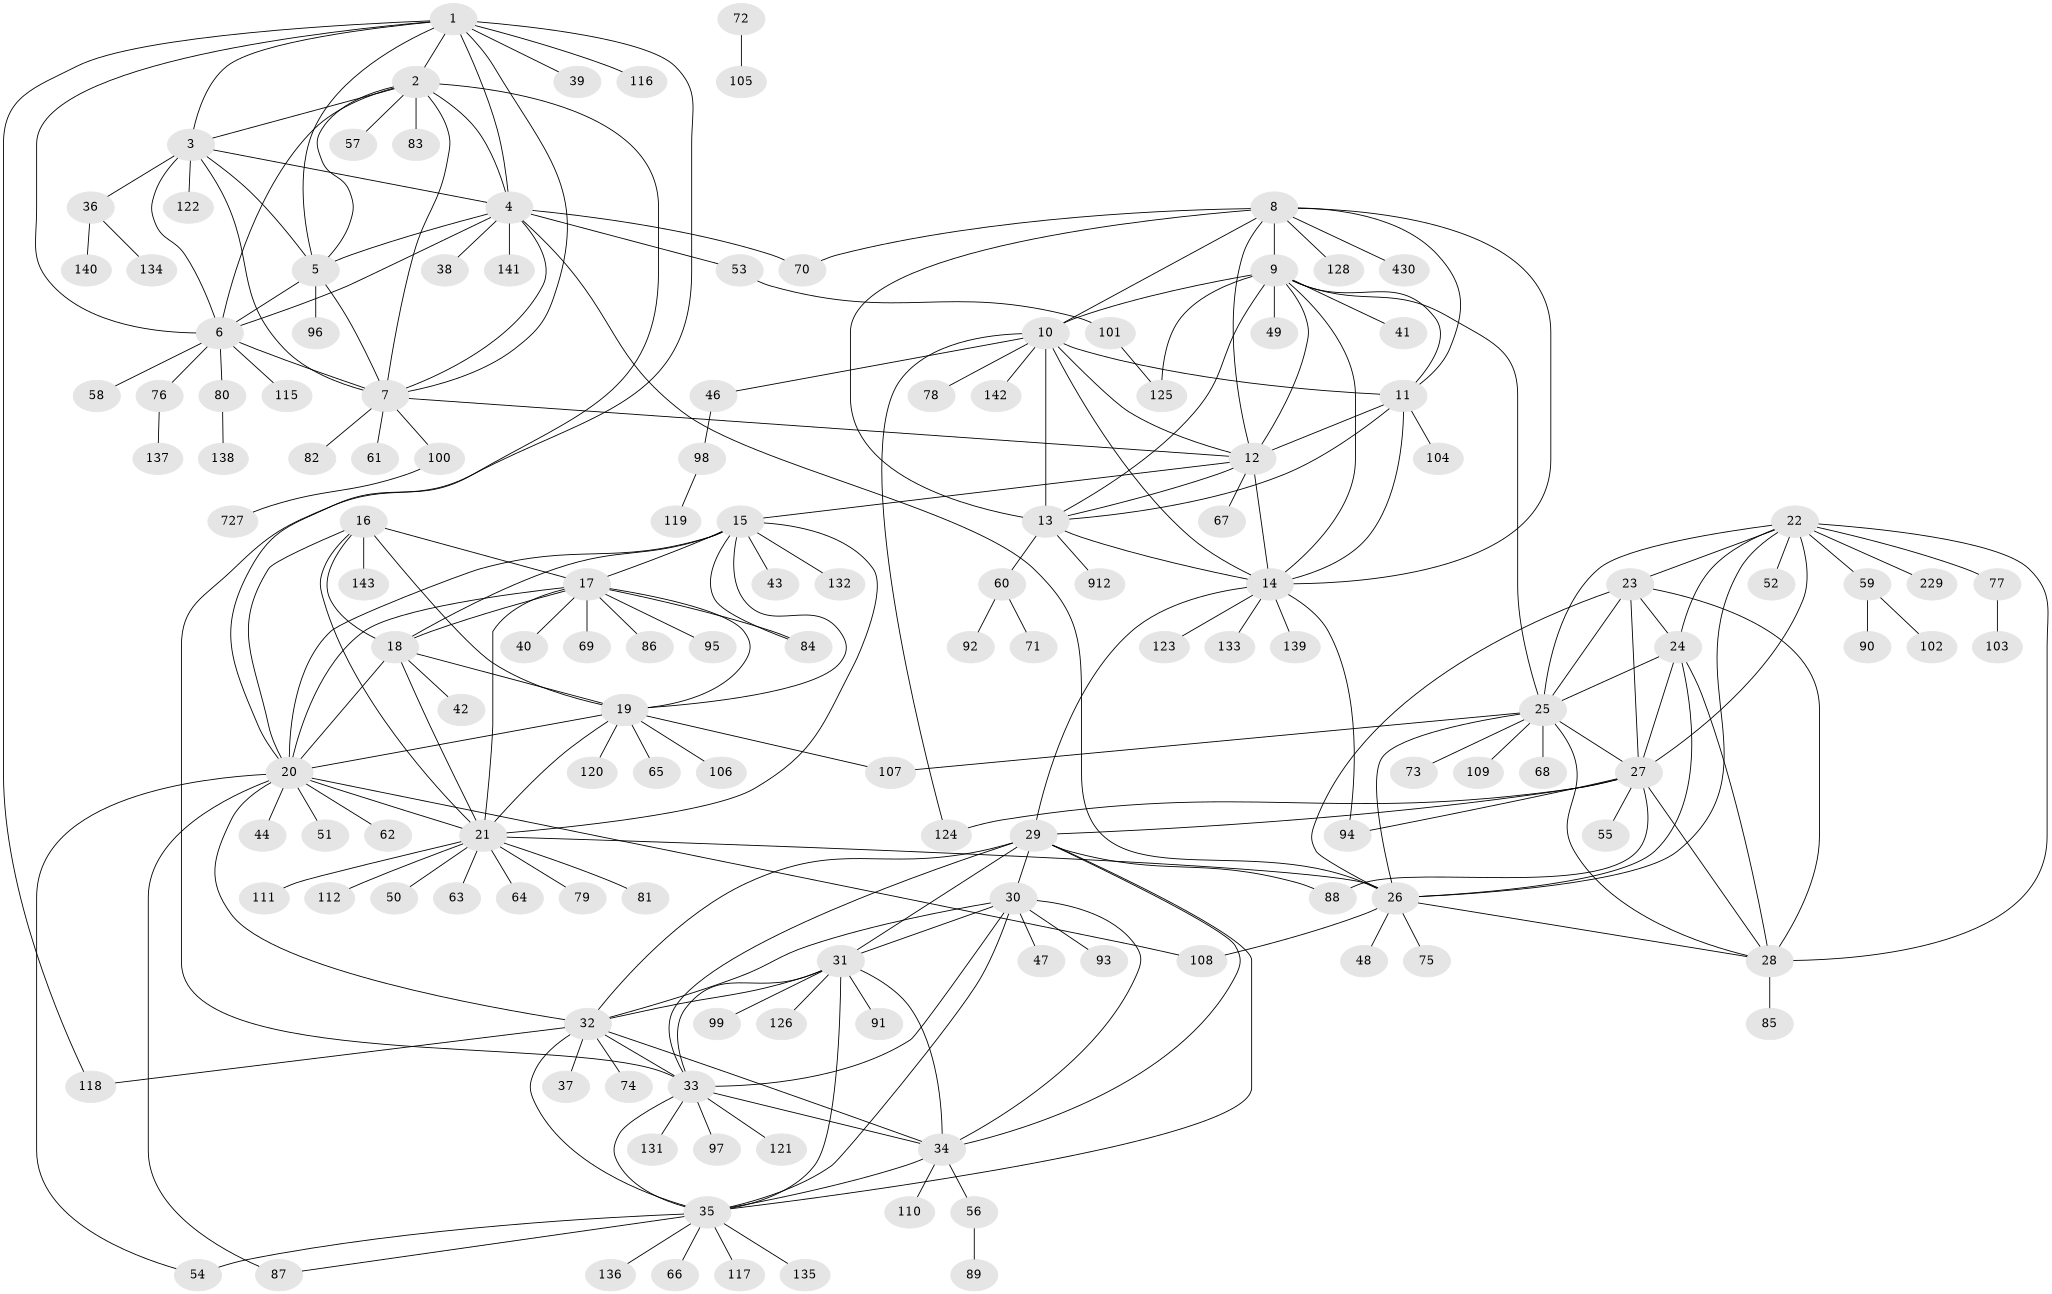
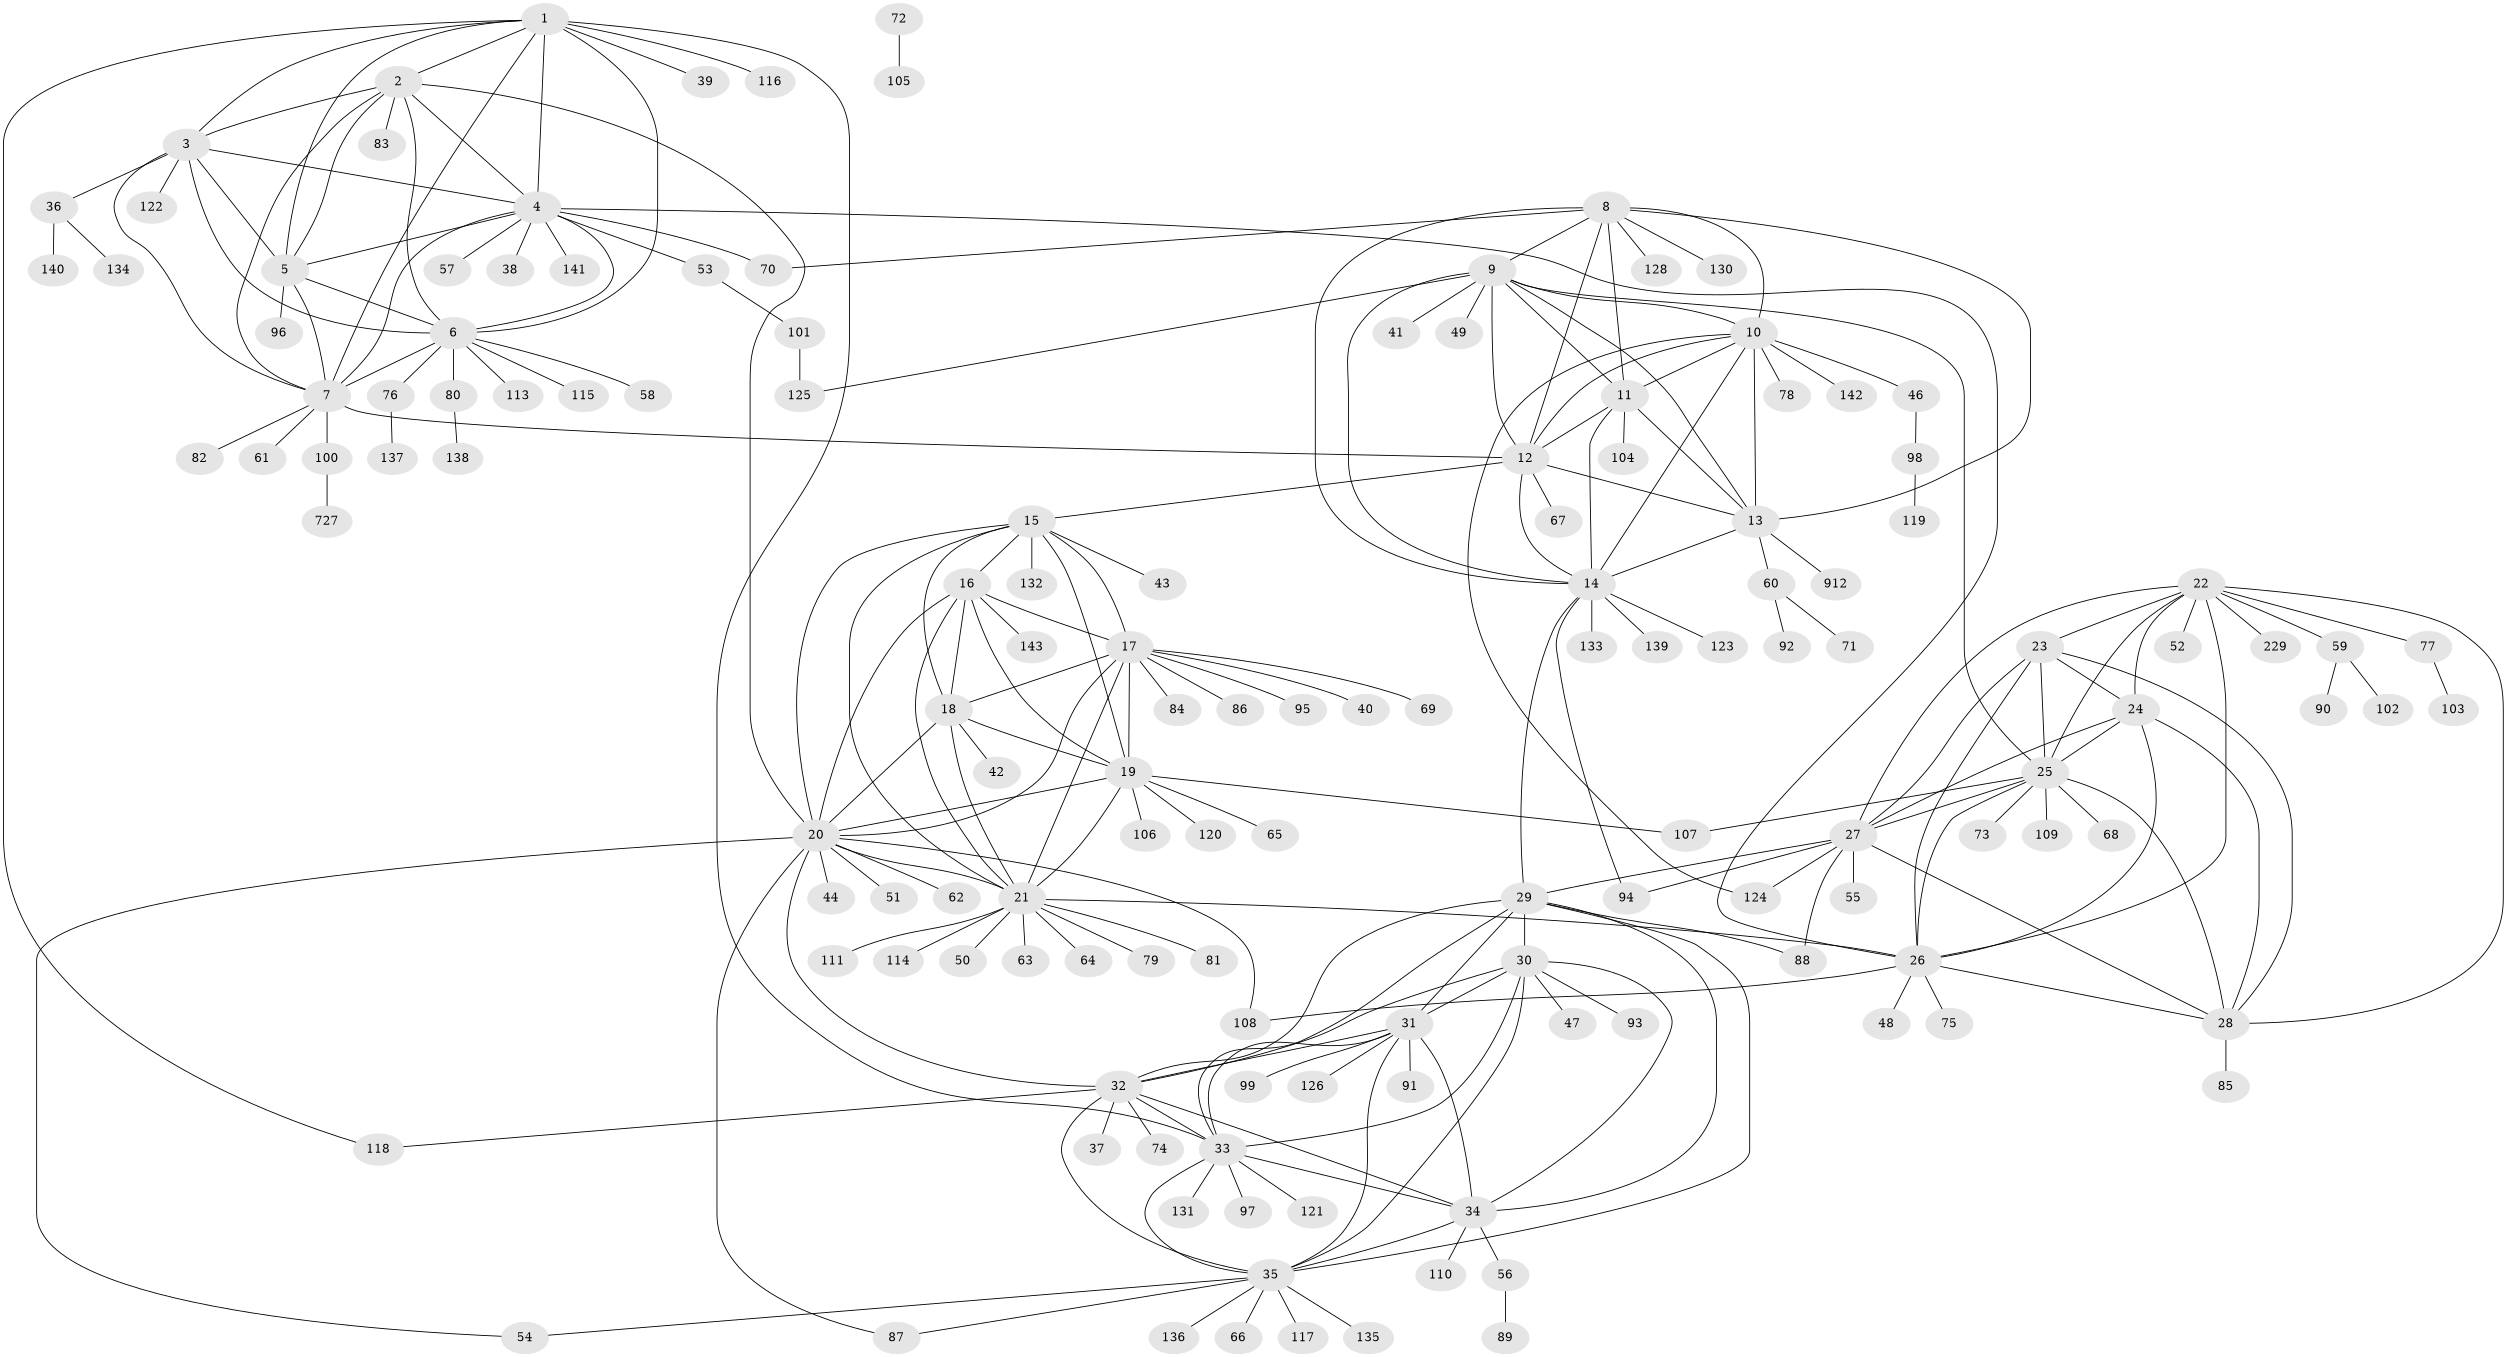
edge "2" -- "57": now "4" -- "57"
node "430": label "430" -> "130"
node "113": added
edge "15" -- "84": now "15" -- "16"
node "112": label "112" -> "114"
